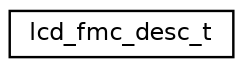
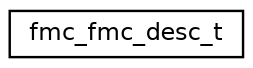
node "lcd_fmc_desc_t": label "lcd_fmc_desc_t" -> "fmc_fmc_desc_t"
